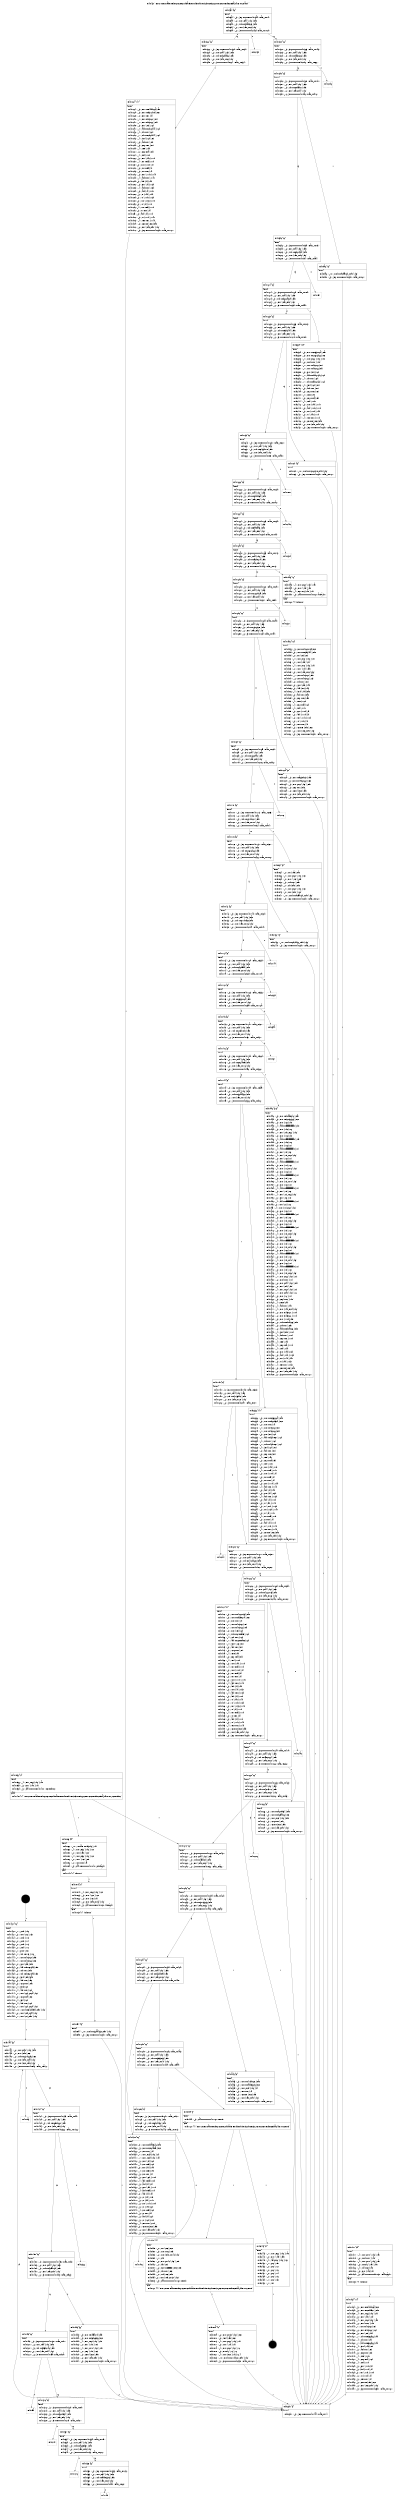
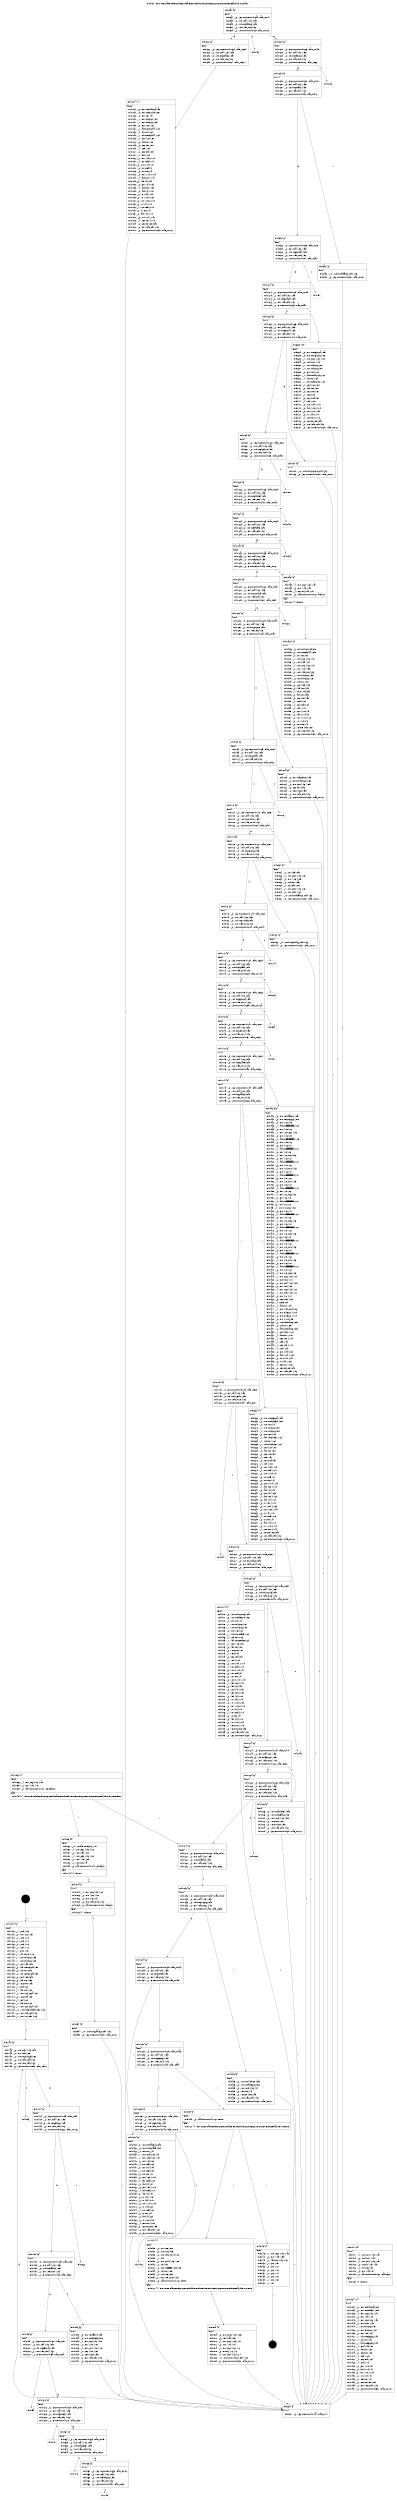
edge "0x401588 [28]" -> "0x4015a4 [28]": reversed
edge "0x401668 [28]" -> "0x401684 [28]": added, label "13"
